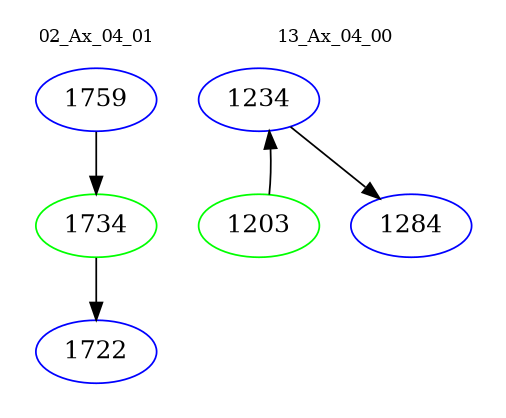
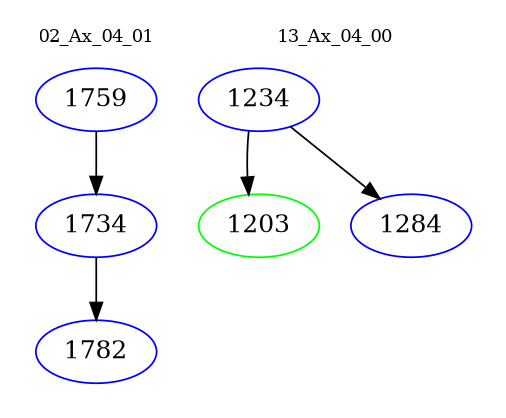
edge "1203" -> "1234": reversed
node "1734": color green -> blue
node "1722": label "1722" -> "1782"
